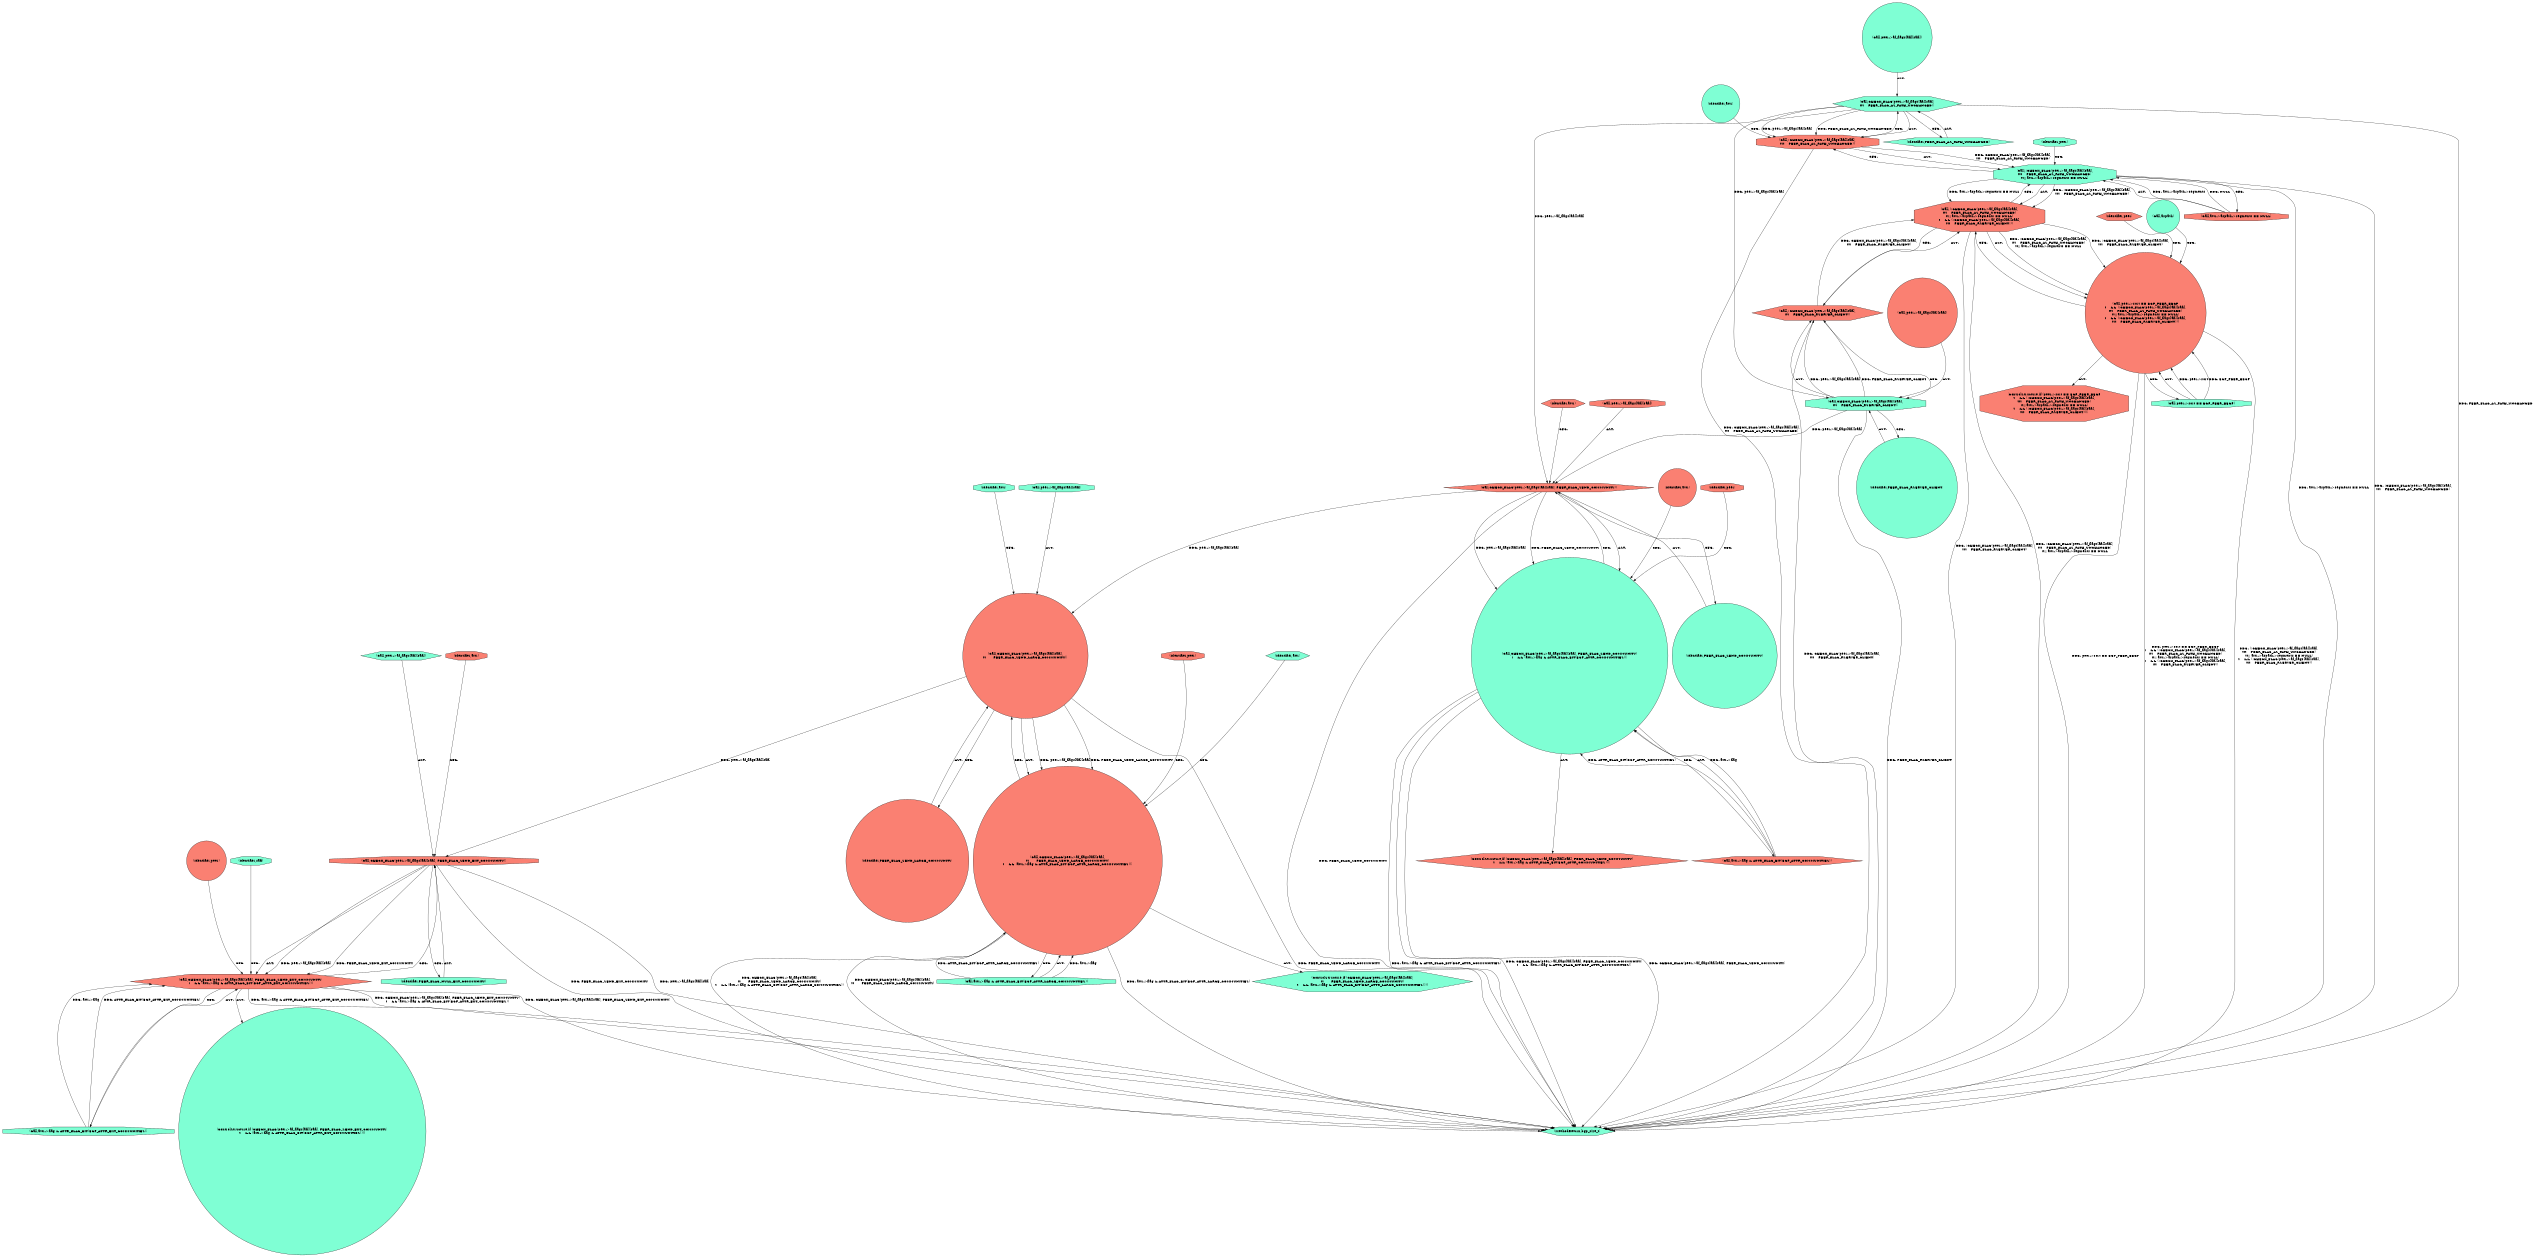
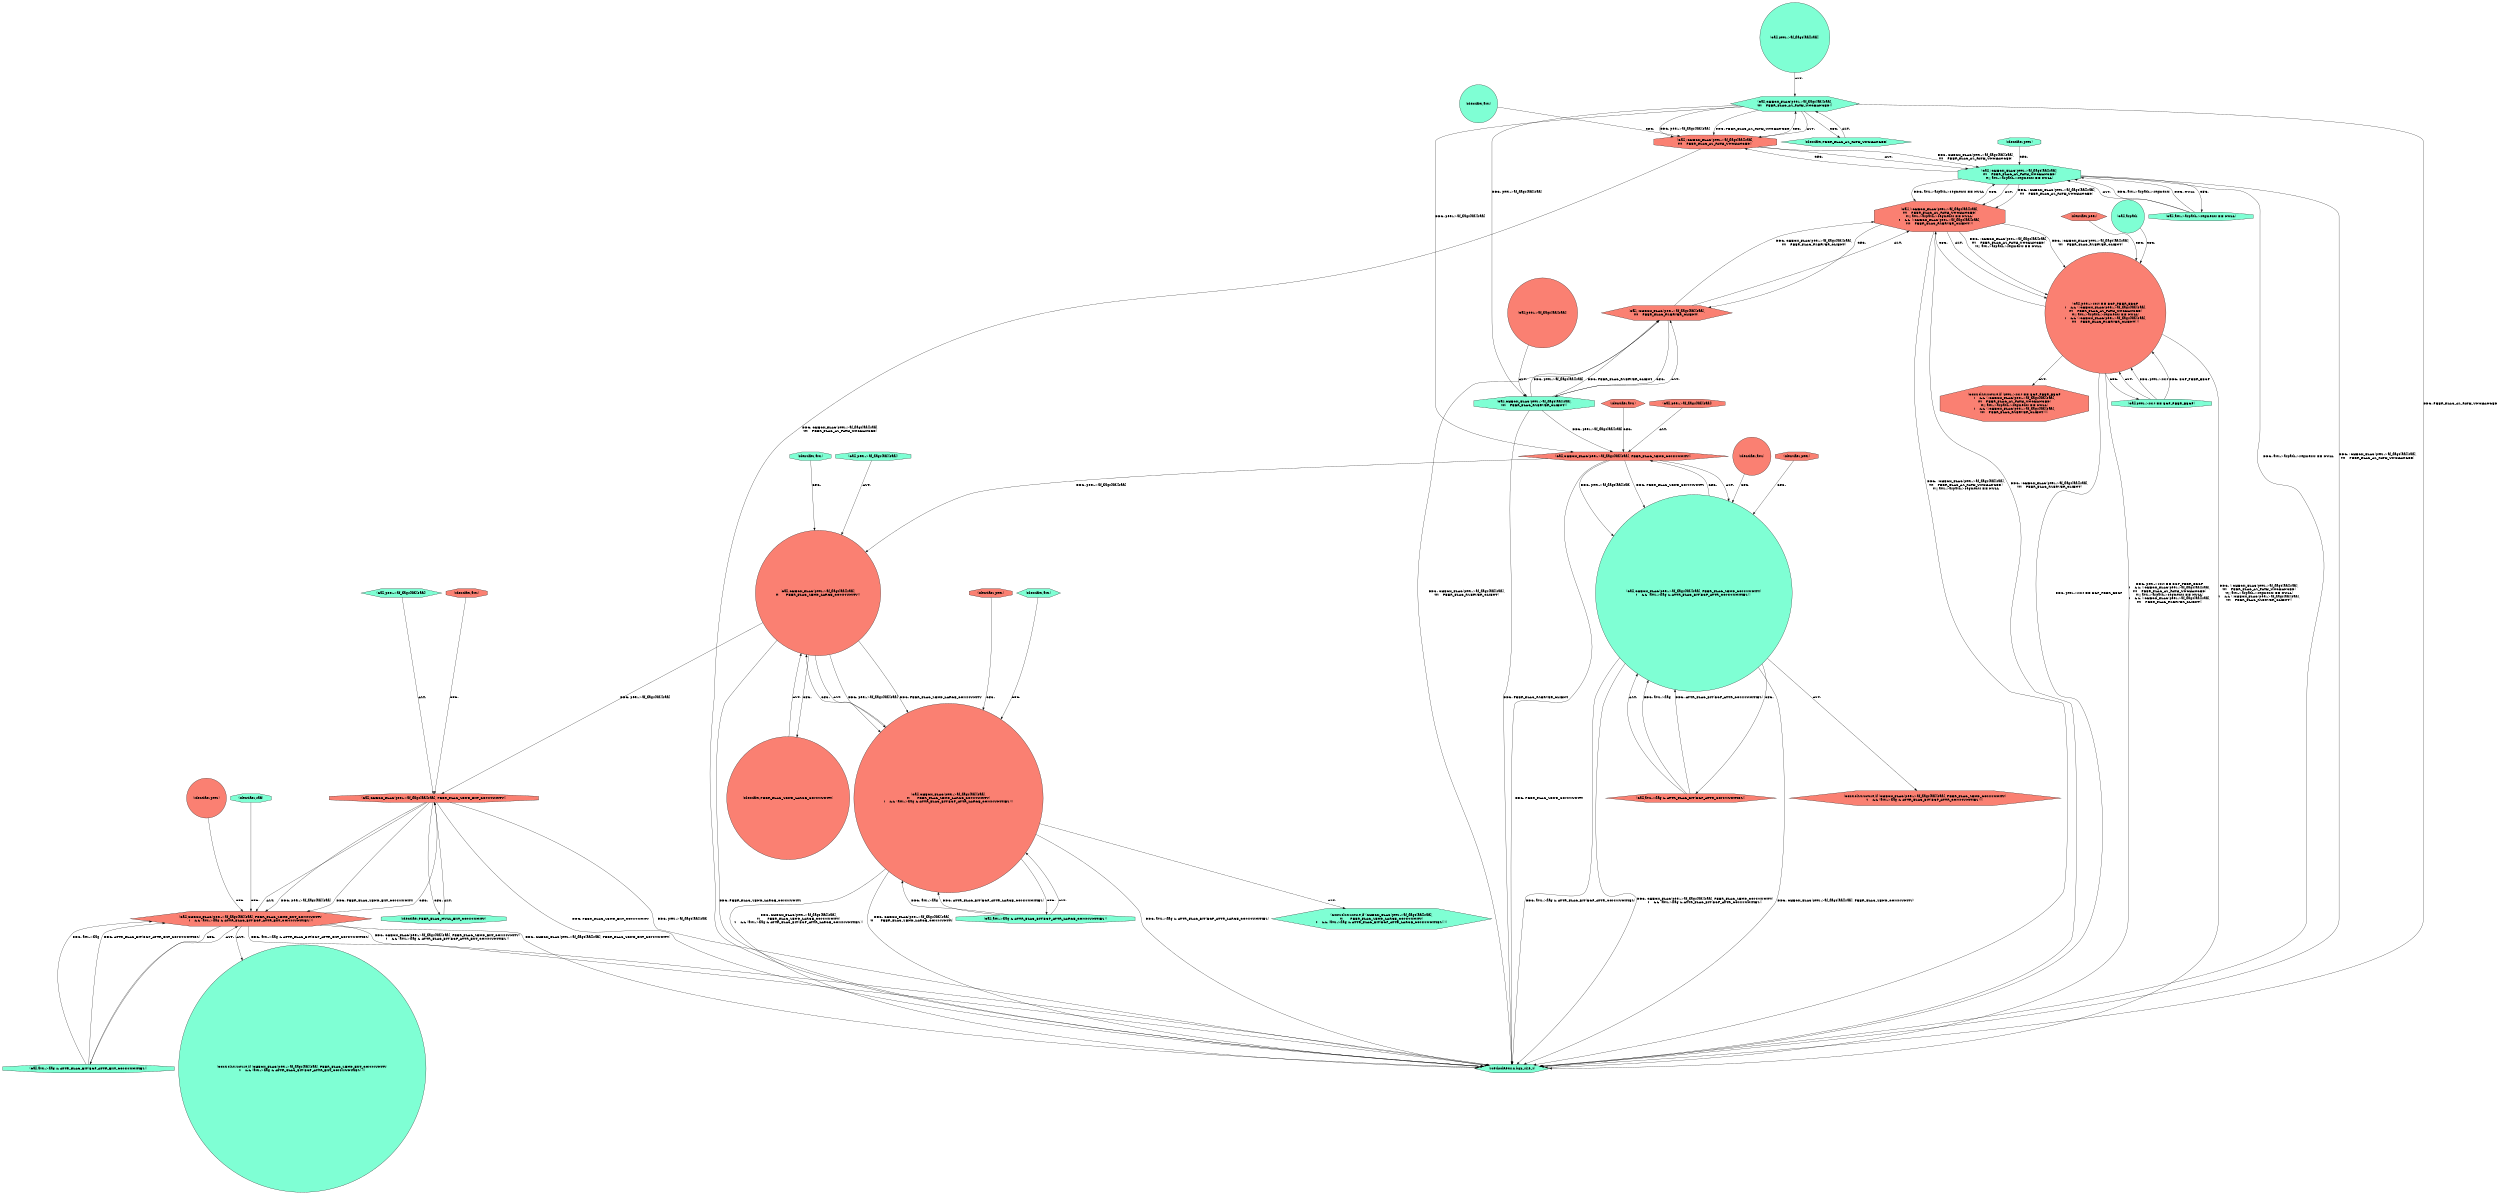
node "(Call,attr->aspath->segments == NULL)": fillcolor salmon -> aquamarine
node "(Identifier,PEER_FLAG_RSERVER_CLIENT)": removed
node "(Identifier,PEER_FLAG_SEND_COMMUNITY)": removed
